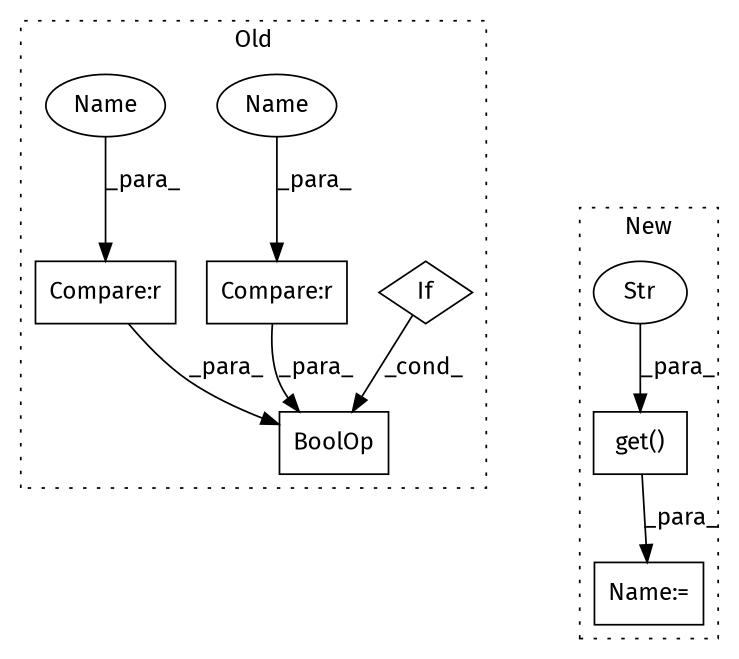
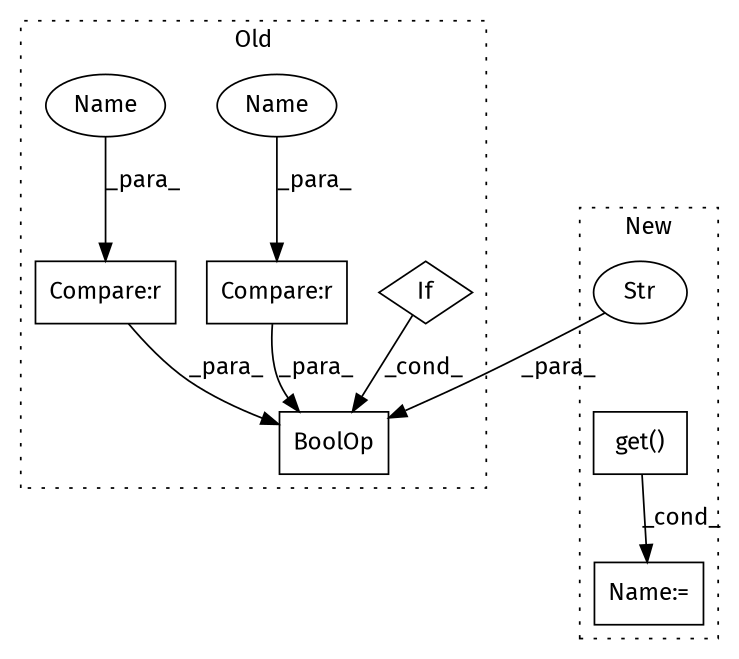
edge "Str" -> "get()": now "Str" -> "BoolOp"
edge "get()" -> "Name:=": label "_para_" -> "_cond_"
